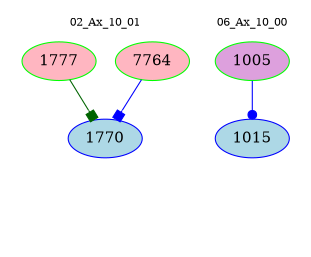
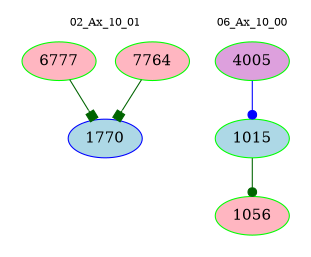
node "1777": label "1777" -> "6777"
node "1005": label "1005" -> "4005"
edge "7764" -> "1770": color blue -> darkgreen
node "1015": color blue -> green
node "1056": added
